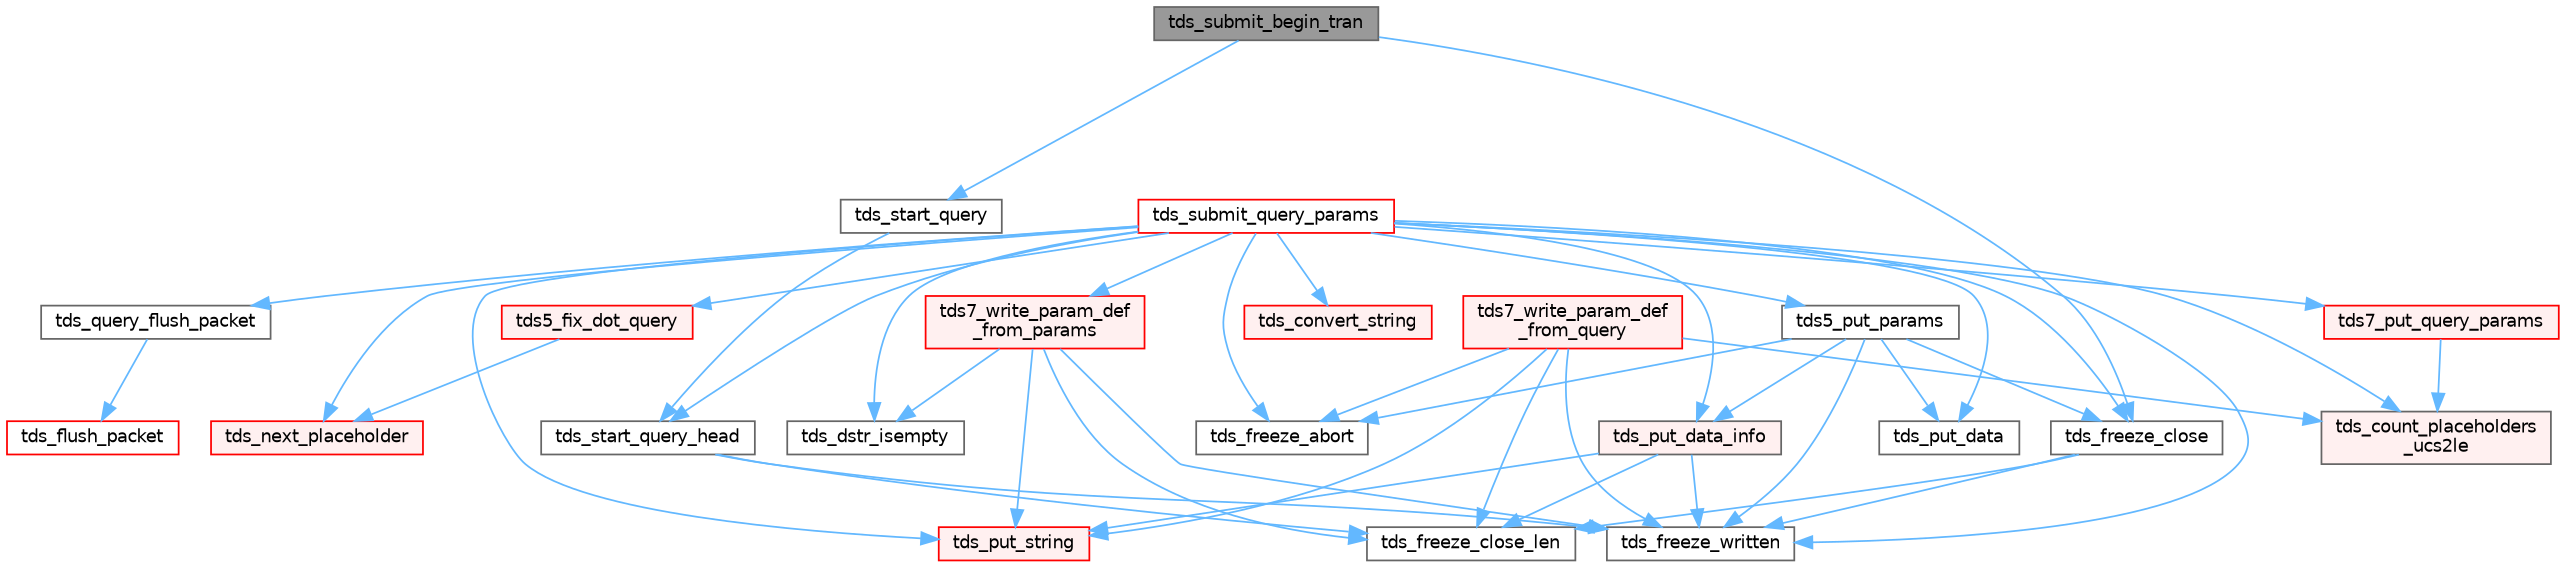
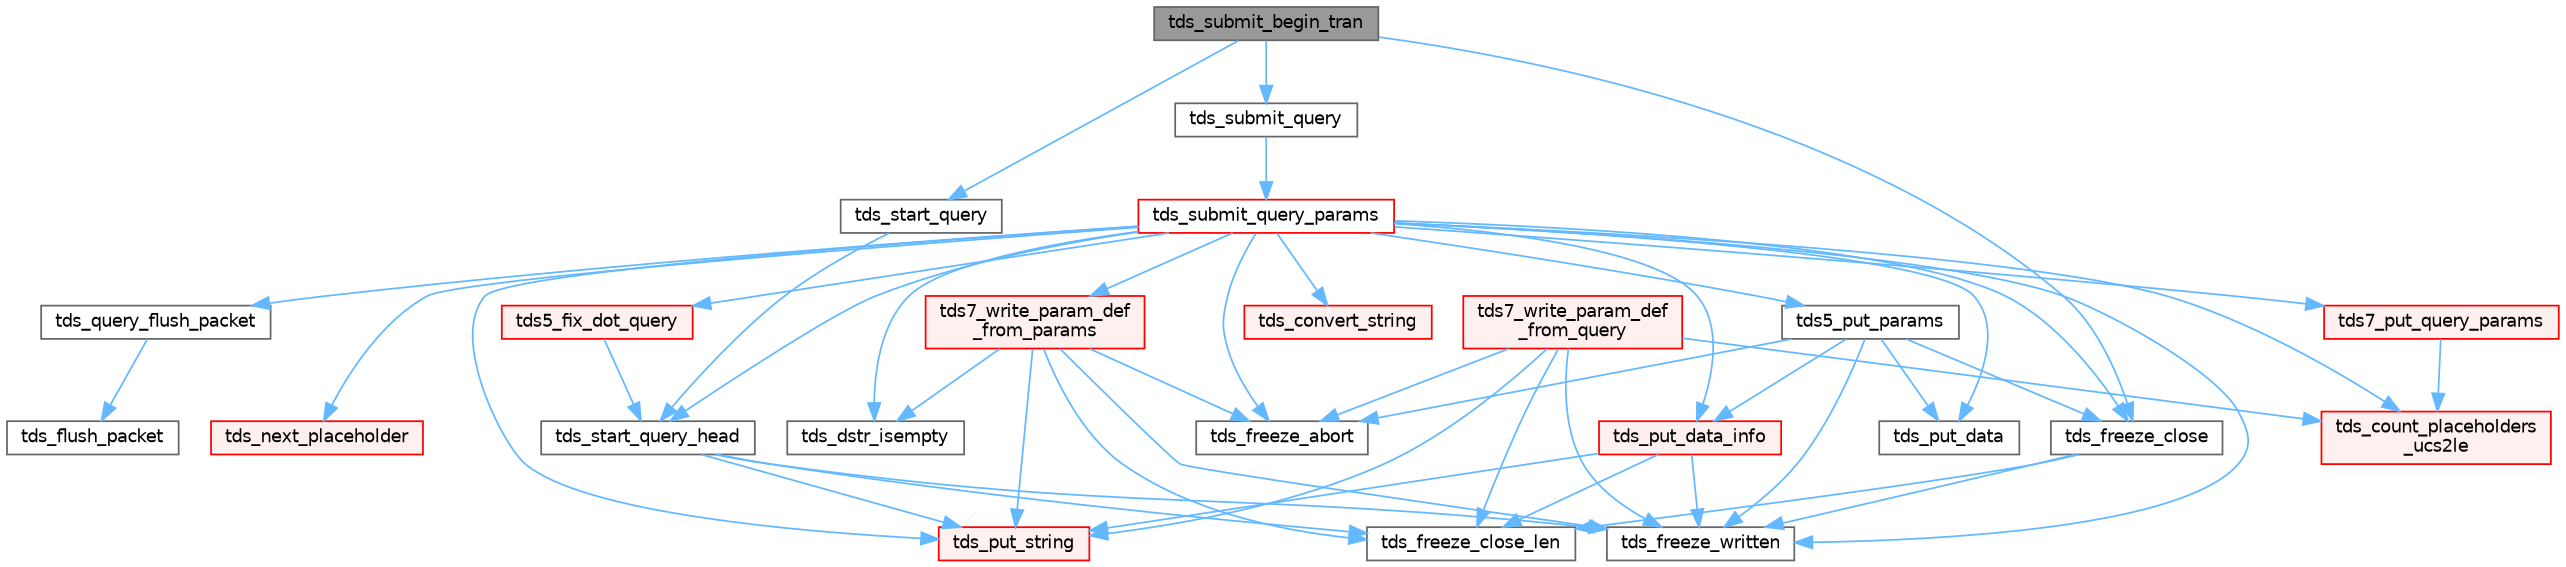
node "tds_submit_query": added
edge "tds5_fix_dot_query" -> "tds_next_placeholder": now "tds5_fix_dot_query" -> "tds_start_query_head"
edge "tds7_write_param_def _from_params" -> "tds_freeze_abort": added
node "tds_flush_packet": color red -> grey40
node "tds_put_data_info": color grey40 -> red
node "tds_count_placeholders _ucs2le": color grey40 -> red
edge "tds_start_query_head" -> "tds_put_string": added
